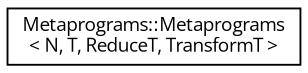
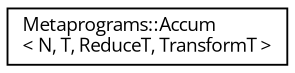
node "Metaprograms::Metaprograms < N, T, ReduceT, TransformT >": label "Metaprograms::Metaprograms < N, T, ReduceT, TransformT >" -> "Metaprograms::Accum < N, T, ReduceT, TransformT >"
